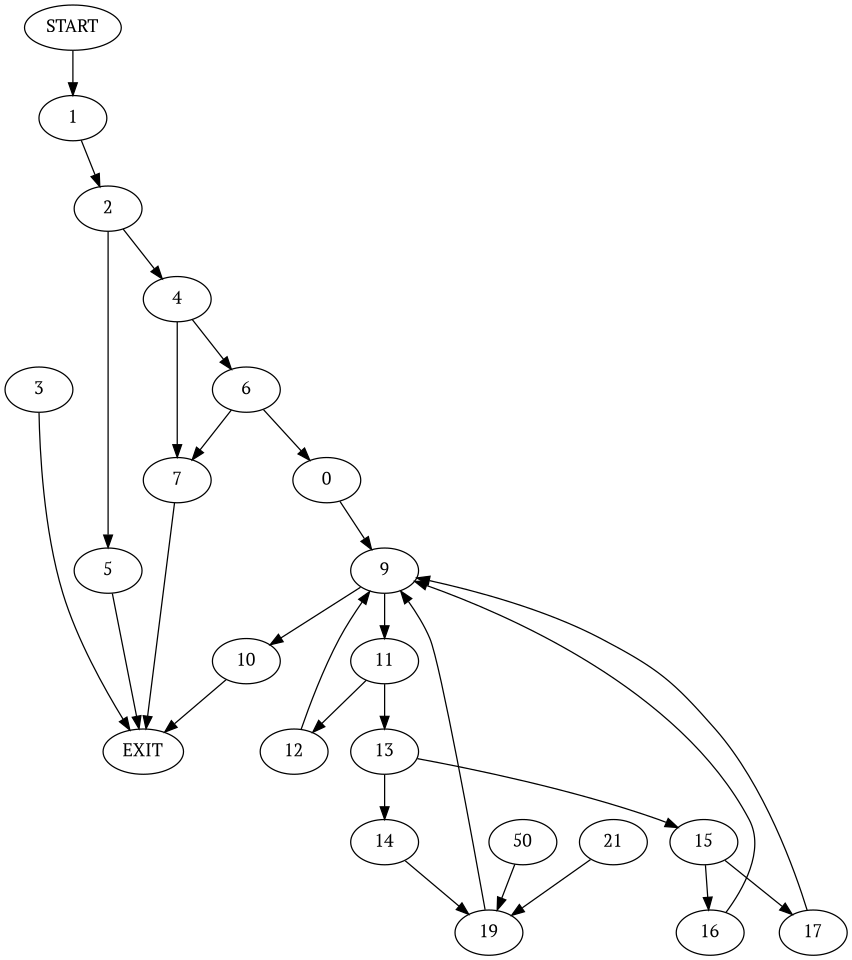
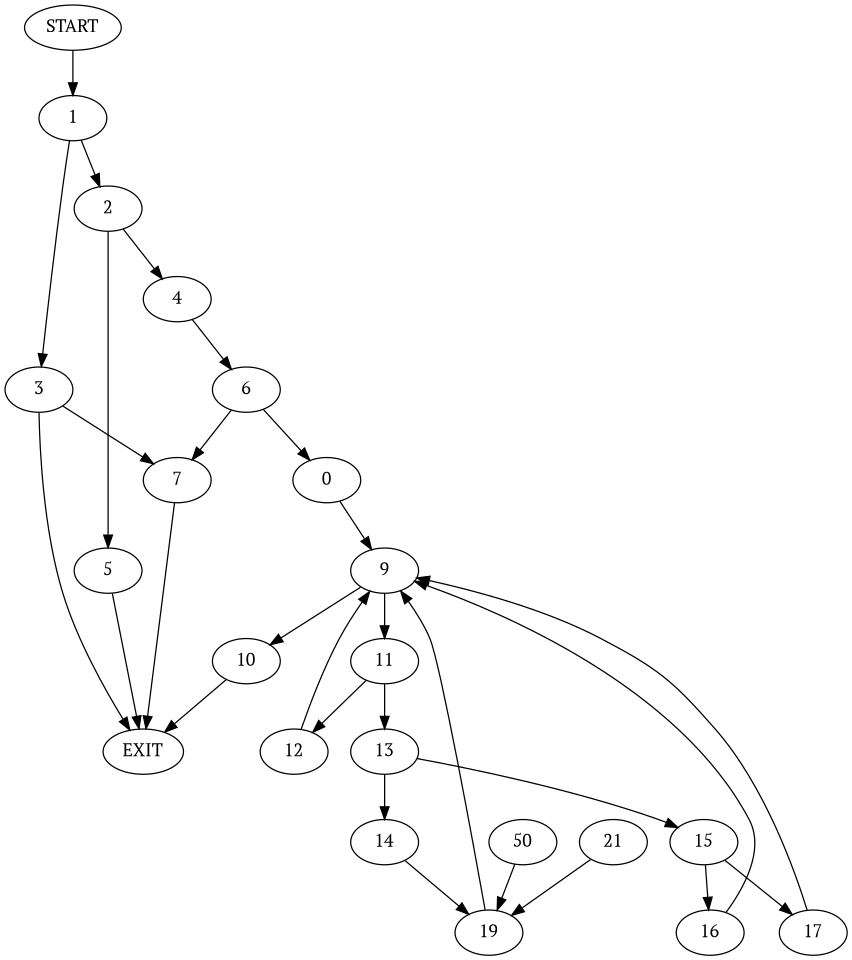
edge "1" -> "3": added
edge "4" -> "7": now "3" -> "7"
